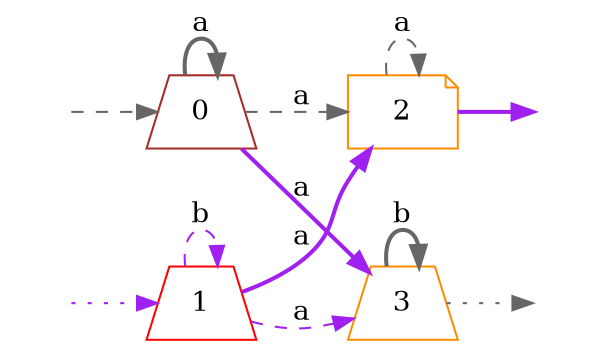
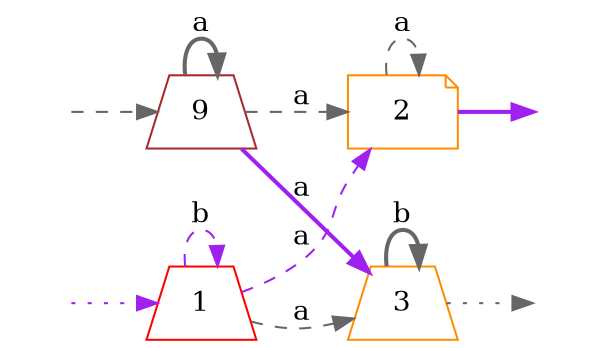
node "0": label "0" -> "9"
edge "1" -> "2": style bold -> dashed
edge "1" -> "3": color purple -> gray40
